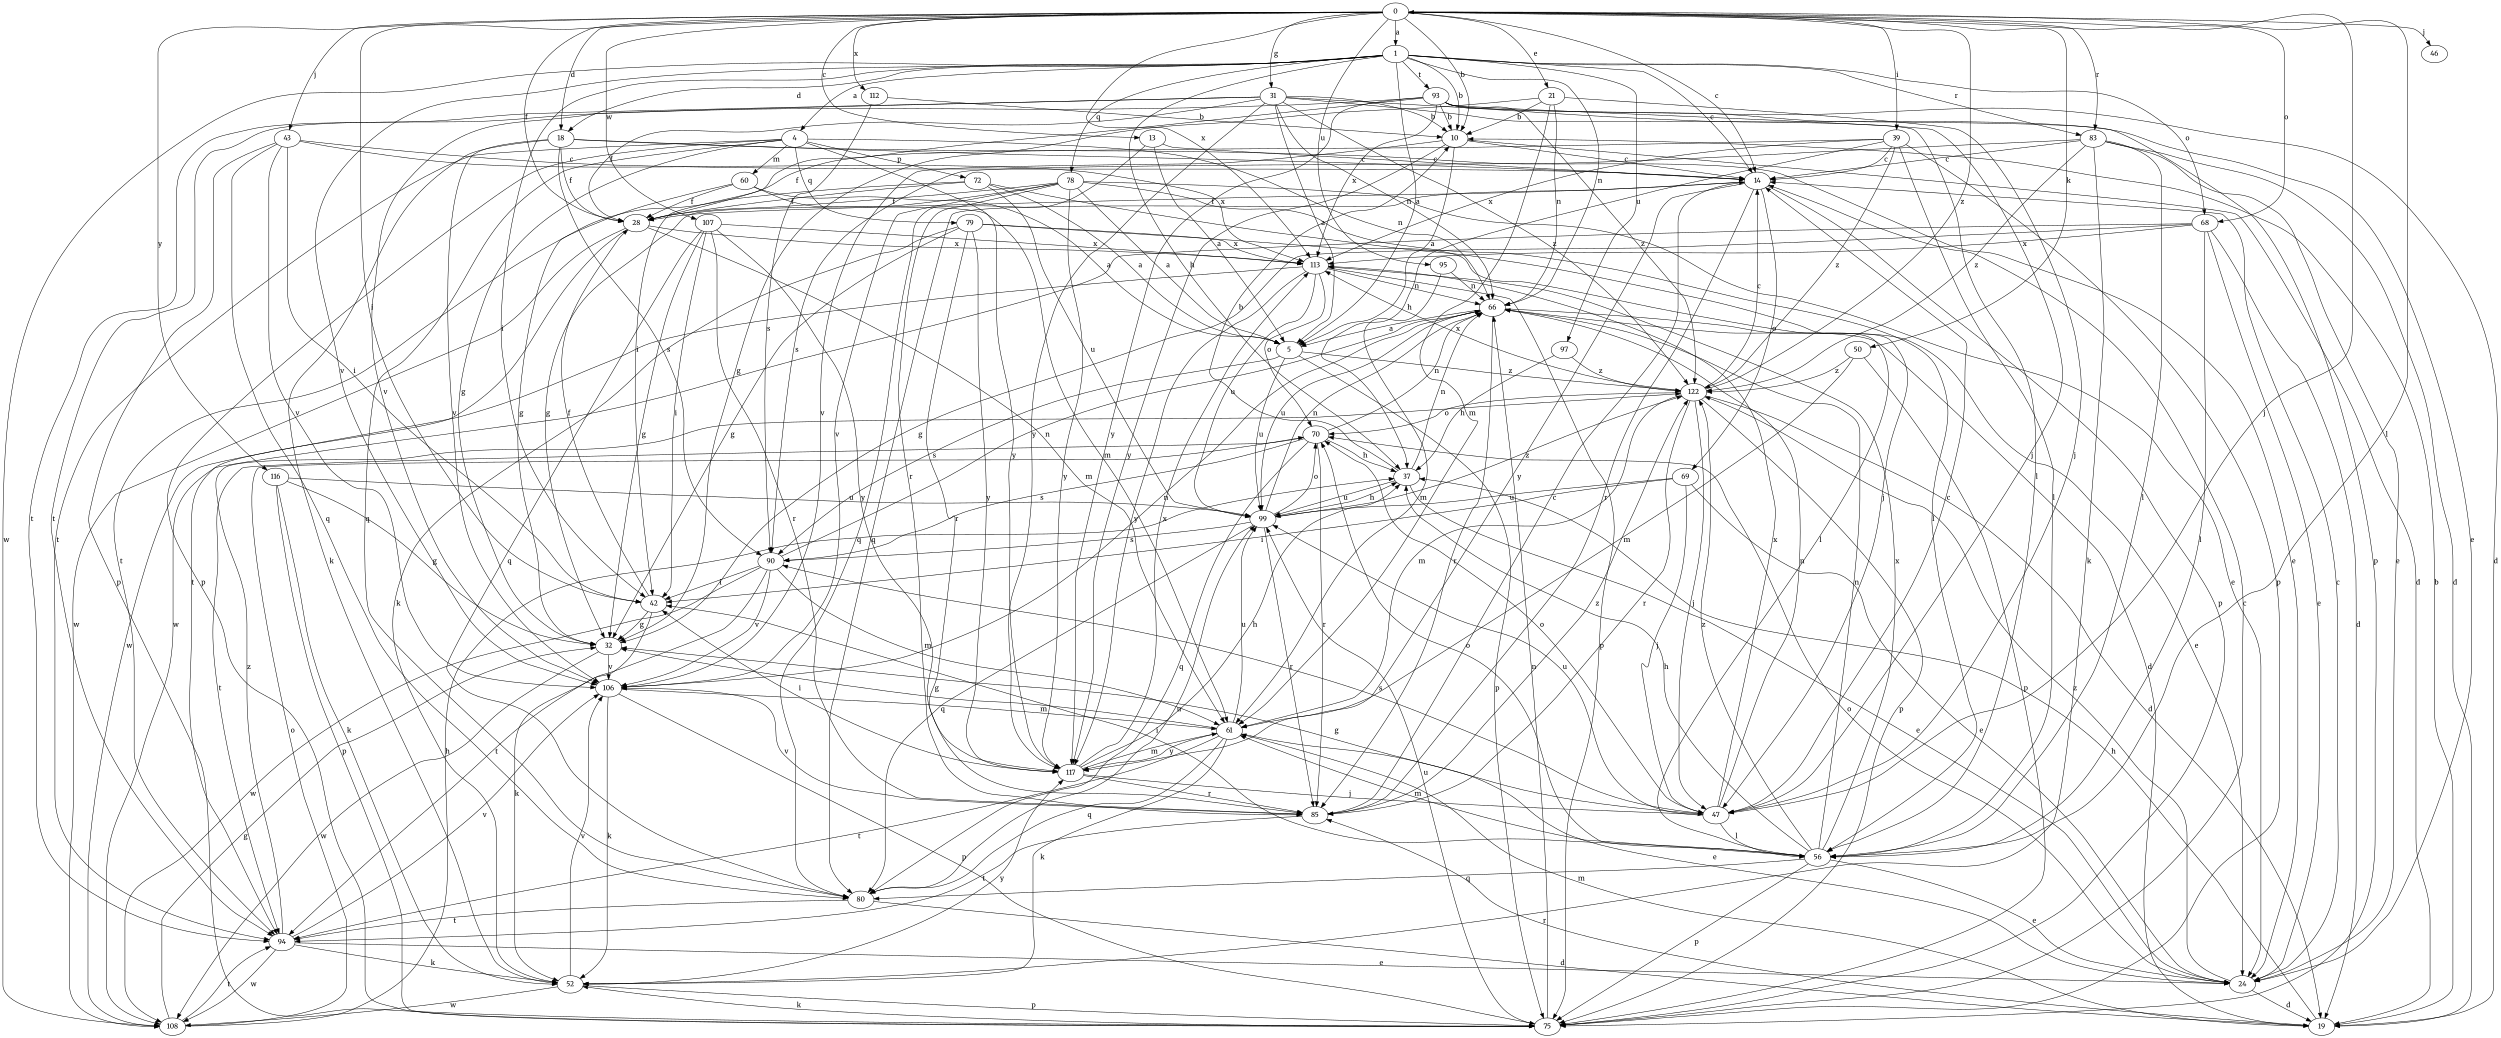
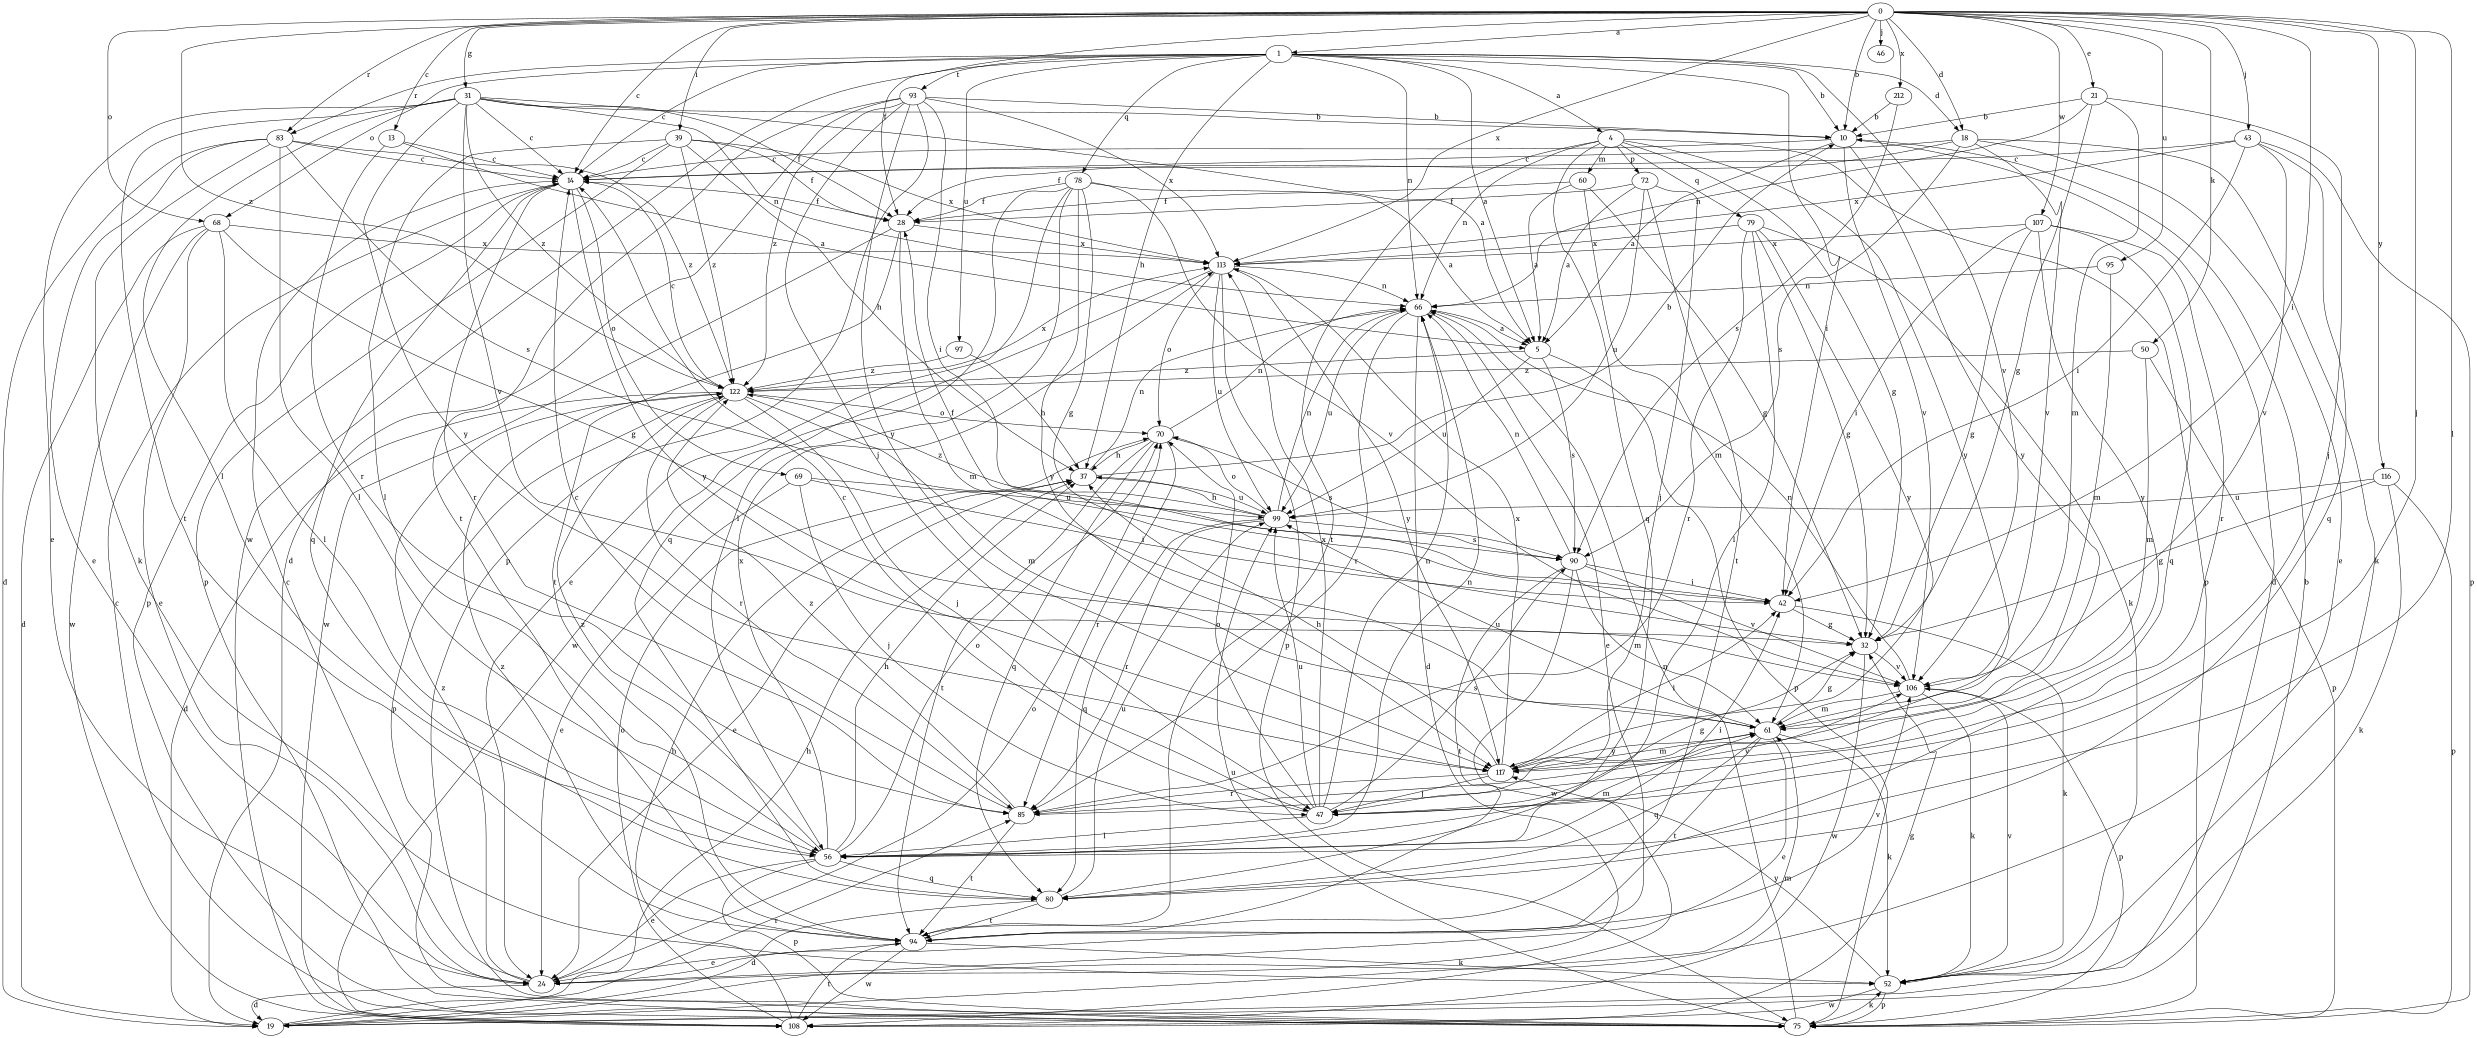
edge "122" -> "0": reversed
node "112": label "112" -> "212"
edge "31" -> "14": added, label "c"
